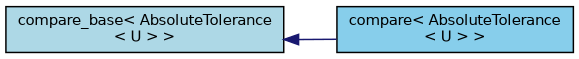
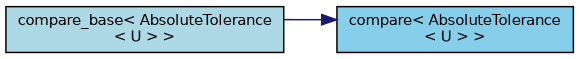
edge "compare< AbsoluteTolerance < U > >" -> "compare_base< AbsoluteTolerance < U > >": reversed
